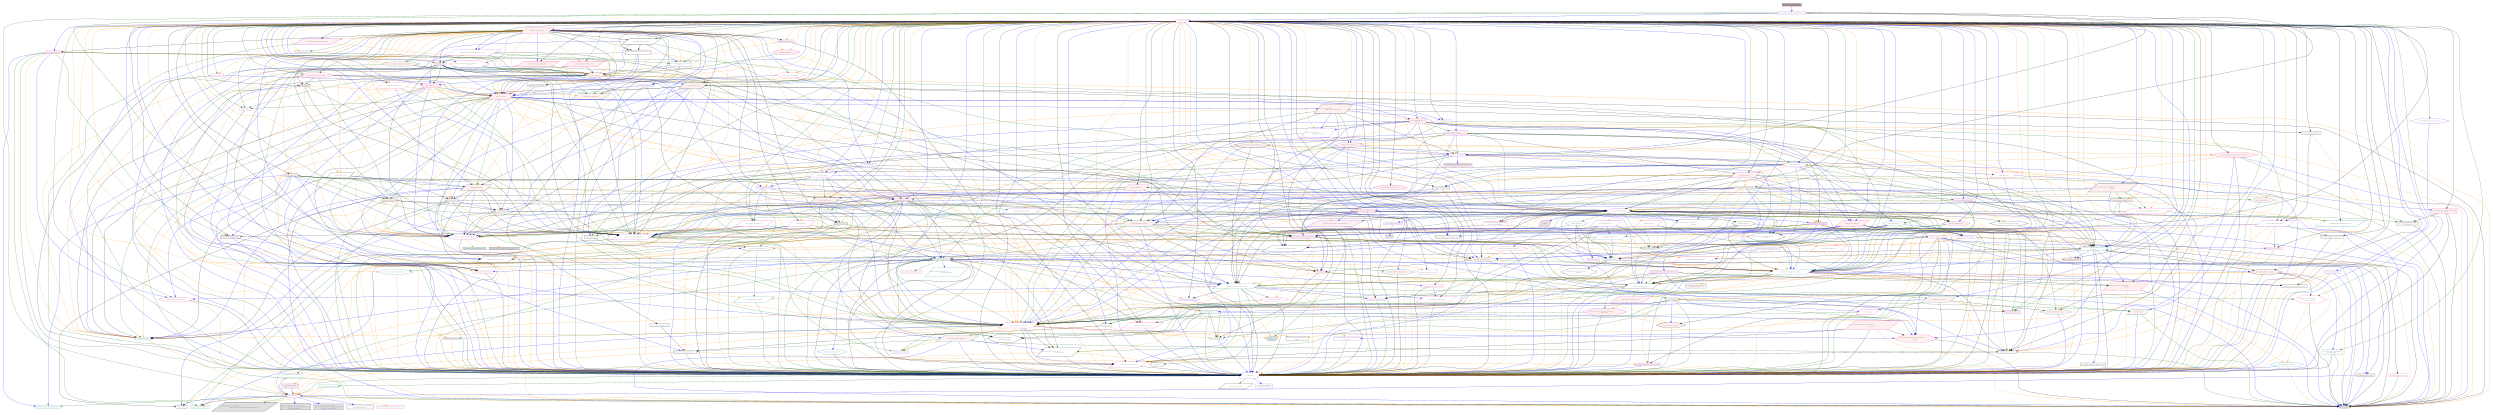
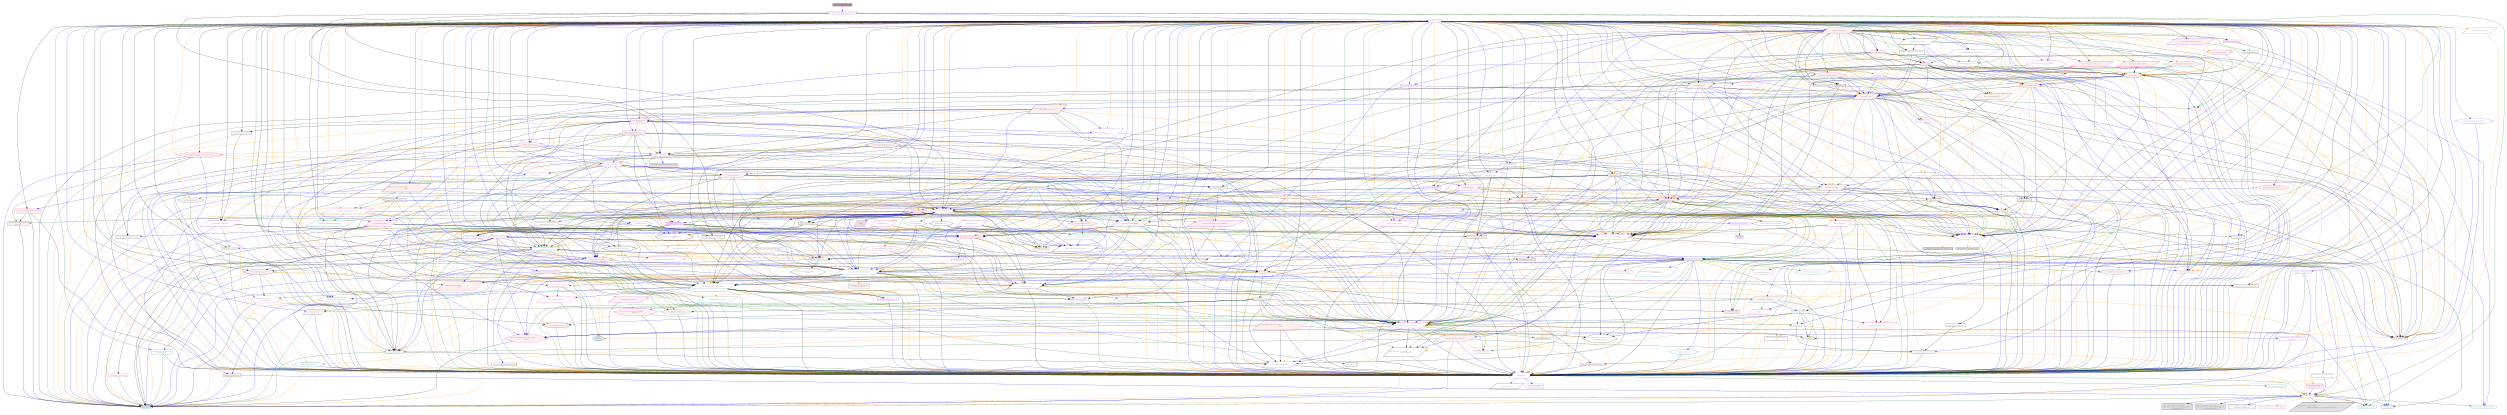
node "Templates/IsClass.h": added
